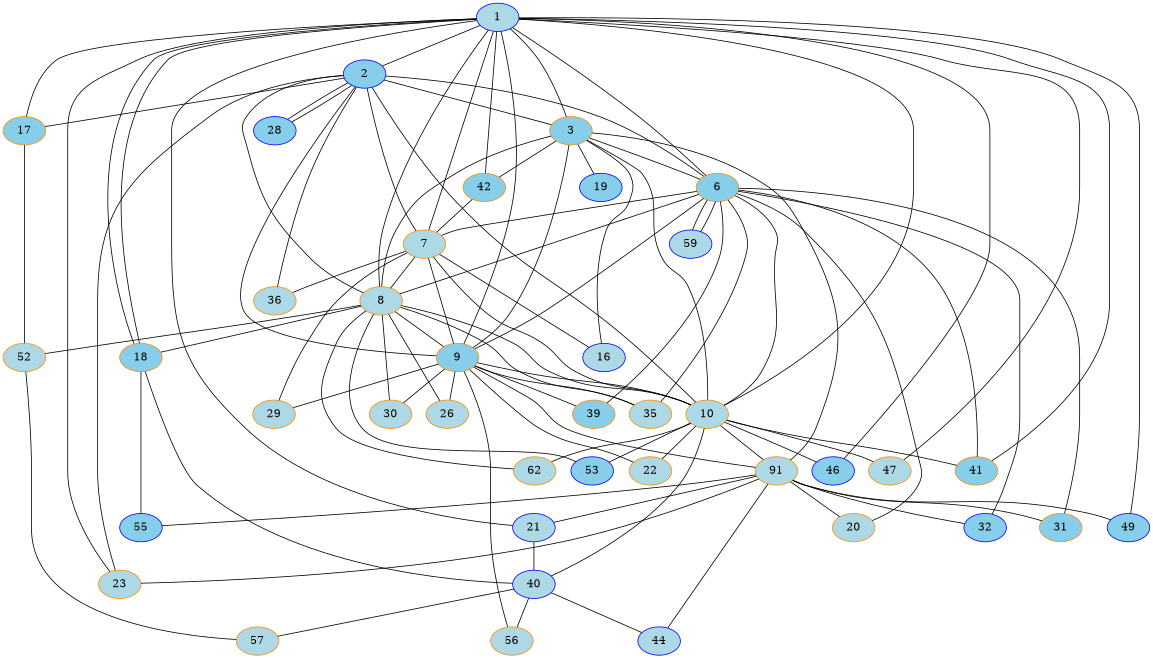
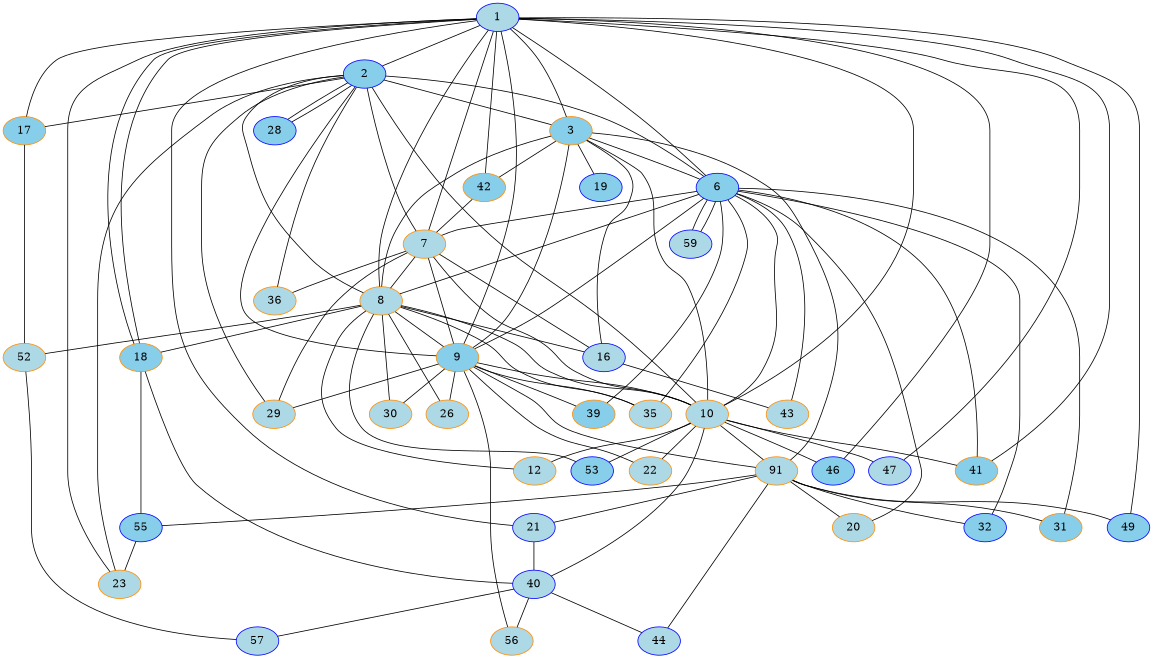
node "6": color darkorange -> blue
edge "2" -- "29": added
edge "8" -- "16": added
node "43": added
node "62": label "62" -> "12"
node "47": color darkorange -> blue
edge "91" -- "23": now "55" -- "23"
node "57": color darkorange -> blue
